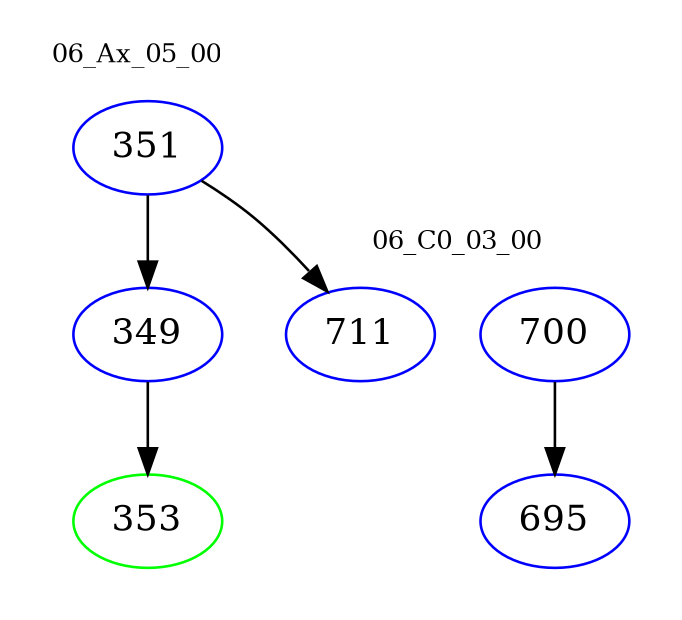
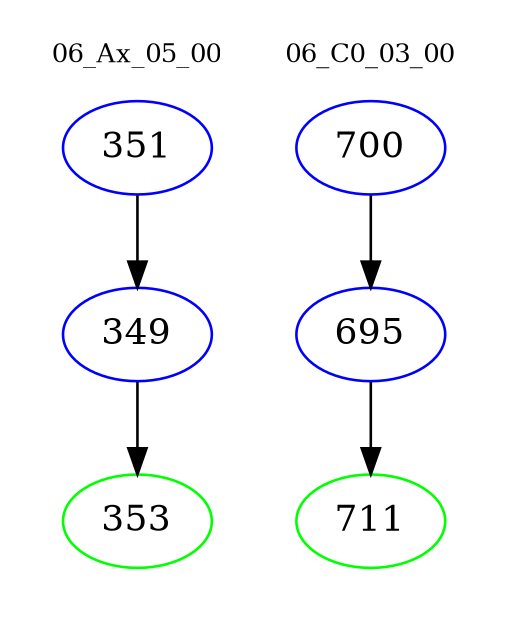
edge "351" -> "711": now "695" -> "711"
node "711": color blue -> green
